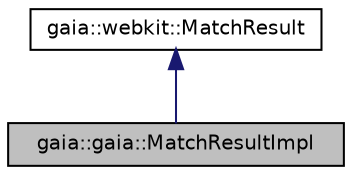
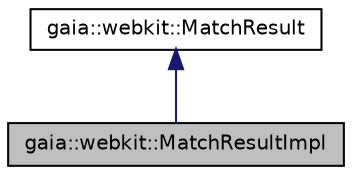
node "gaia::gaia::MatchResultImpl": label "gaia::gaia::MatchResultImpl" -> "gaia::webkit::MatchResultImpl"
